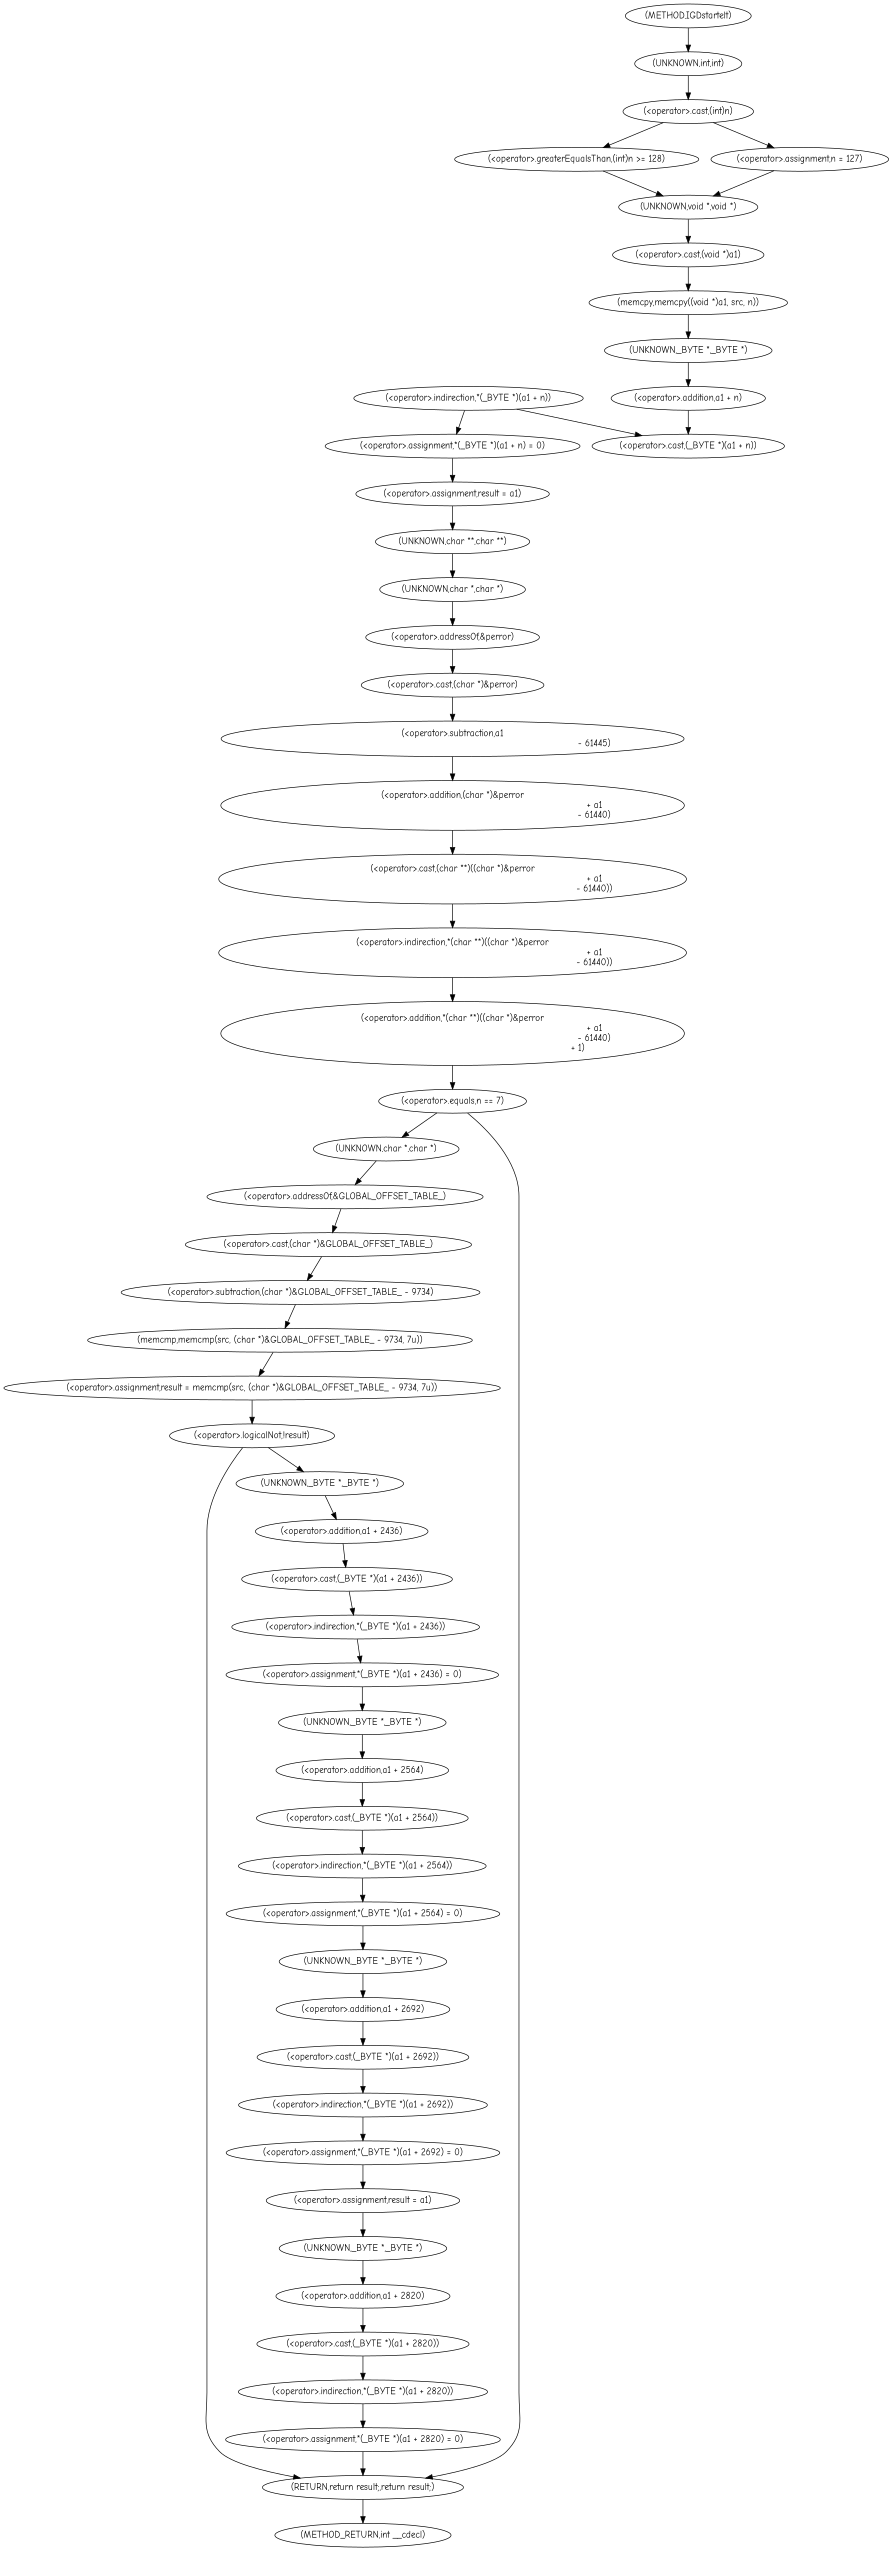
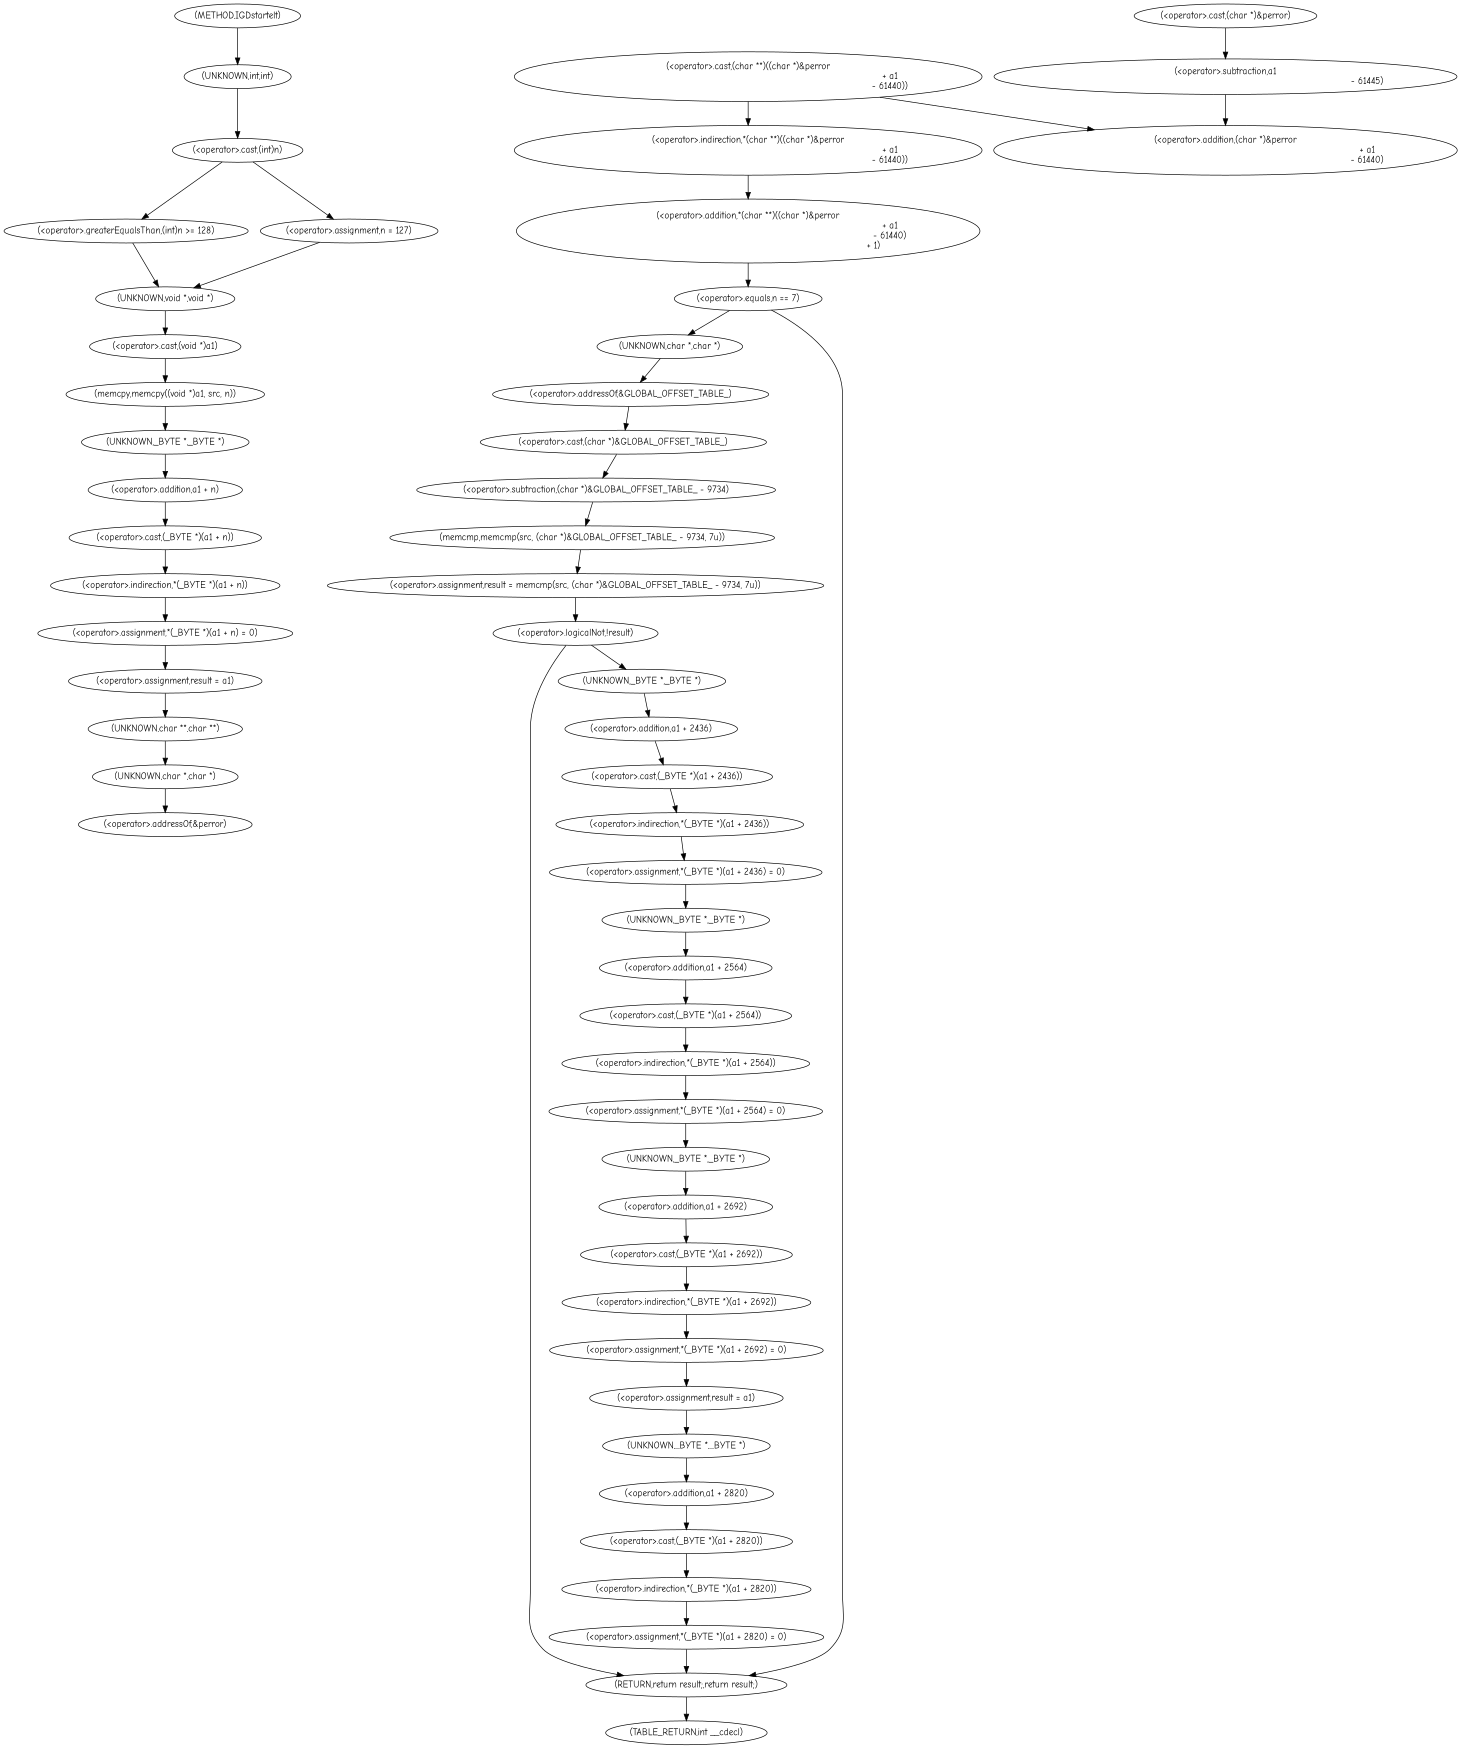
edge "(<operator>.indirection,*(_BYTE *)(a1 + n))" -> "(<operator>.cast,(_BYTE *)(a1 + n))": reversed
edge "(<operator>.addressOf,&perror)" -> "(<operator>.cast,(char *)&perror)": removed
edge "(<operator>.addition,(char *)&perror + a1 - 61440)" -> "(<operator>.cast,(char **)((char *)&perror + a1 - 61440))": reversed
node "(METHOD_RETURN,int __cdecl)": label "(METHOD_RETURN,int __cdecl)" -> "(TABLE_RETURN,int __cdecl)"
